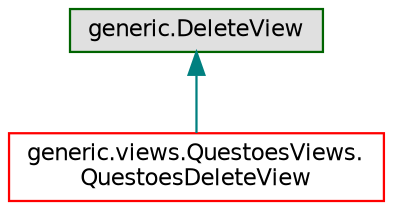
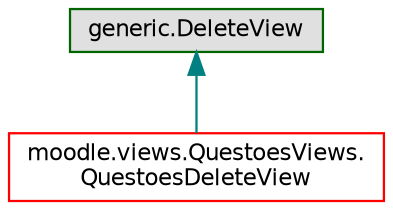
node "generic.views.QuestoesViews. QuestoesDeleteView": label "generic.views.QuestoesViews. QuestoesDeleteView" -> "moodle.views.QuestoesViews. QuestoesDeleteView"
